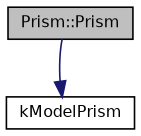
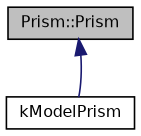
edge "Prism::Prism" -> "kModelPrism": reversed
